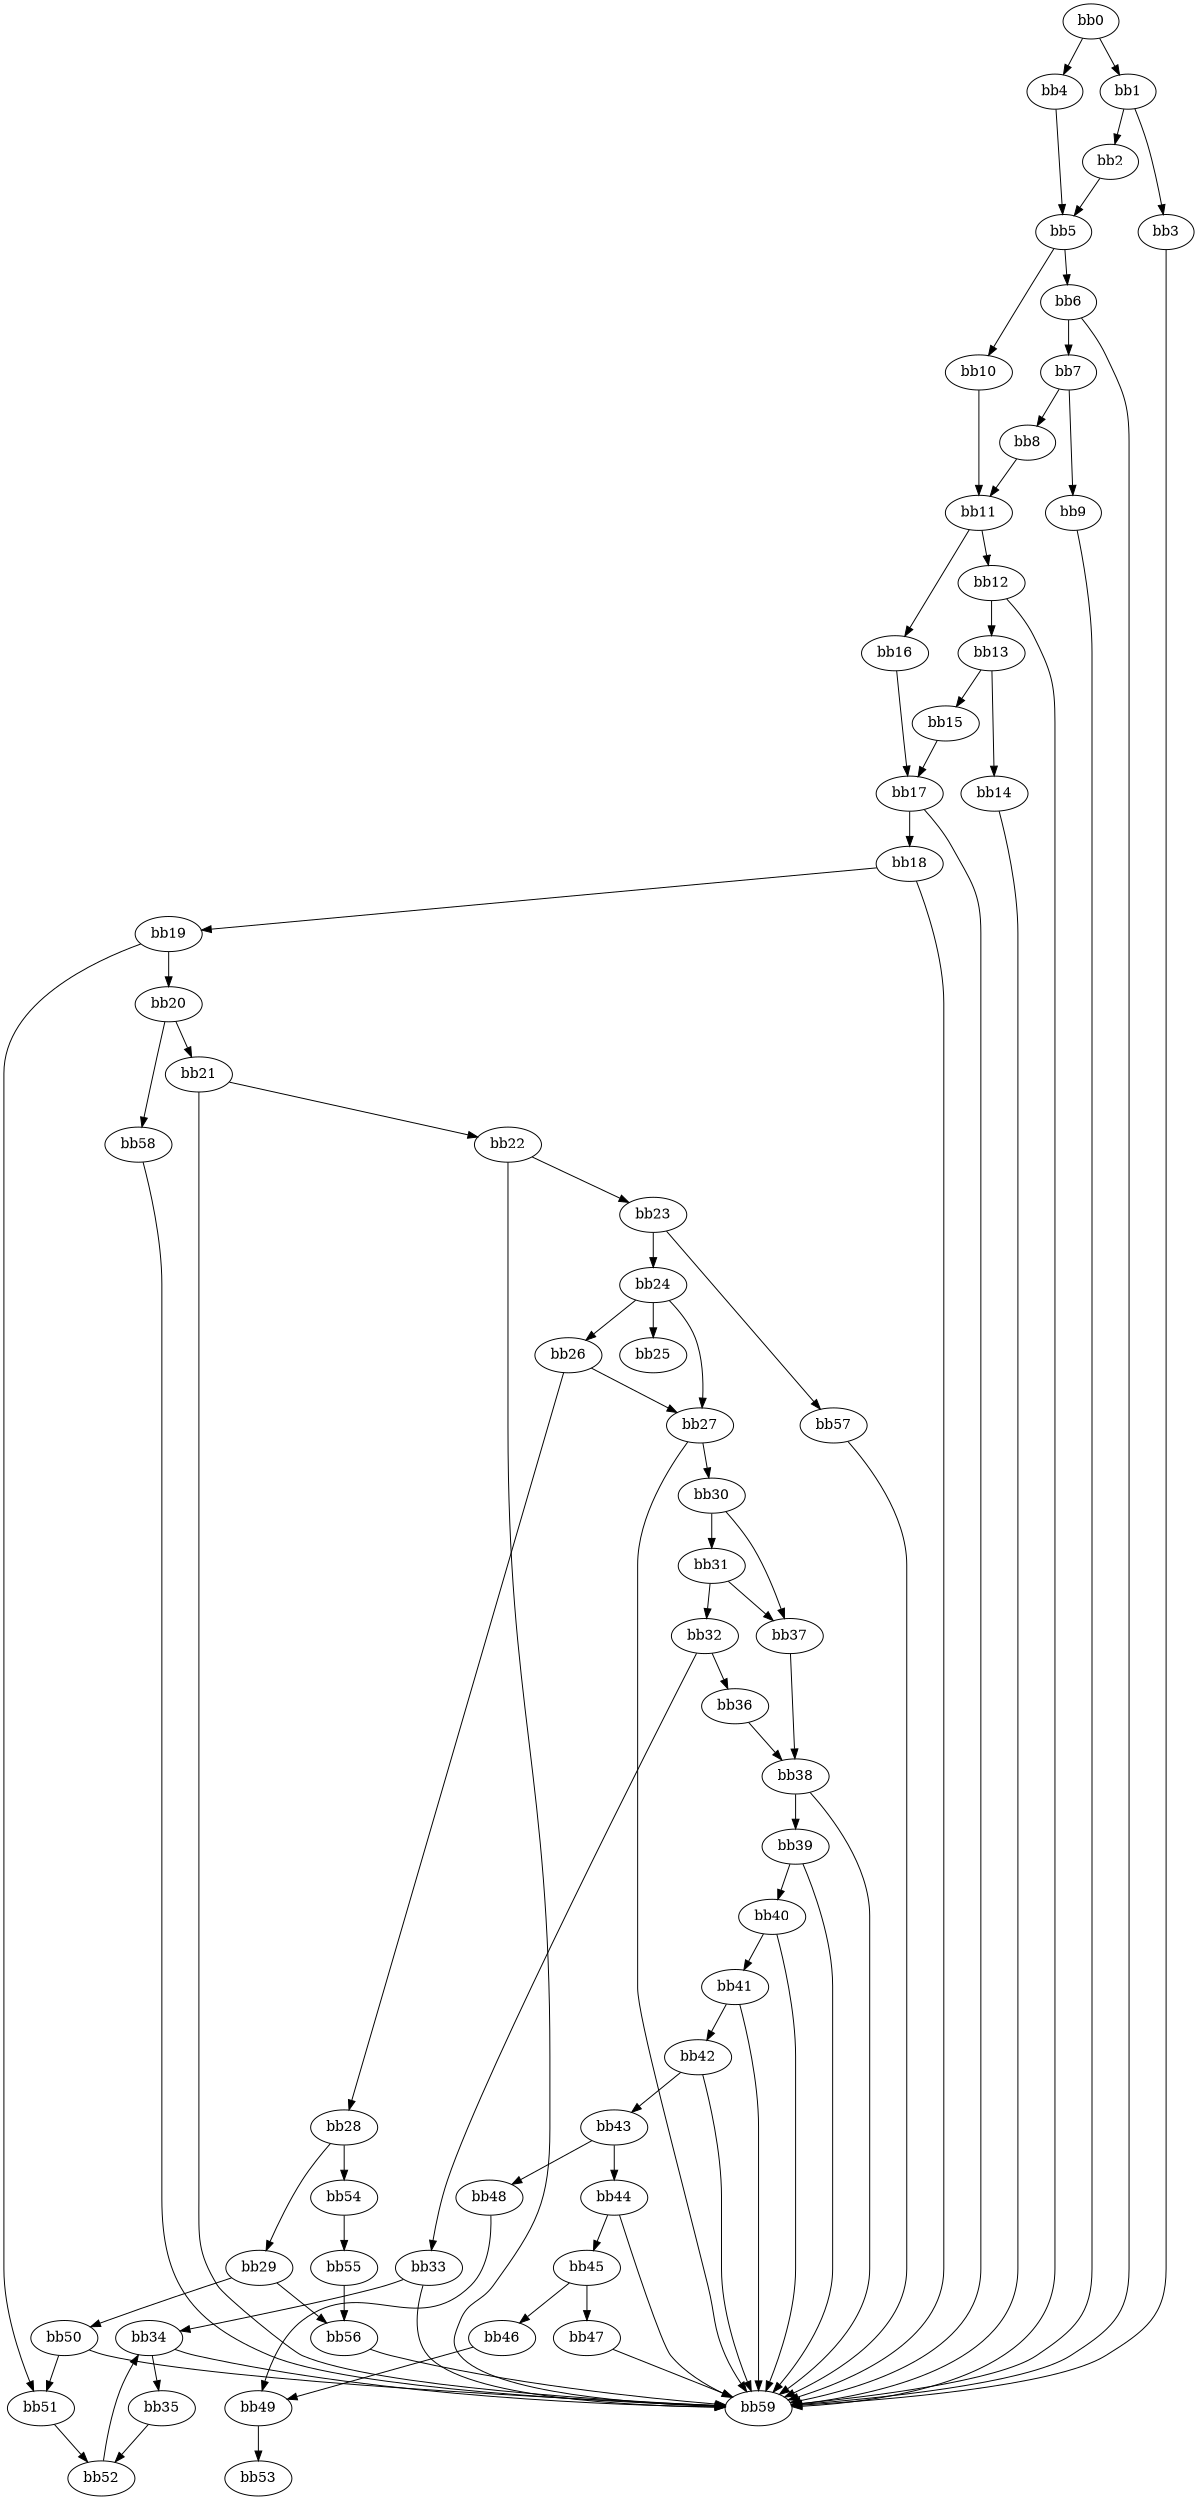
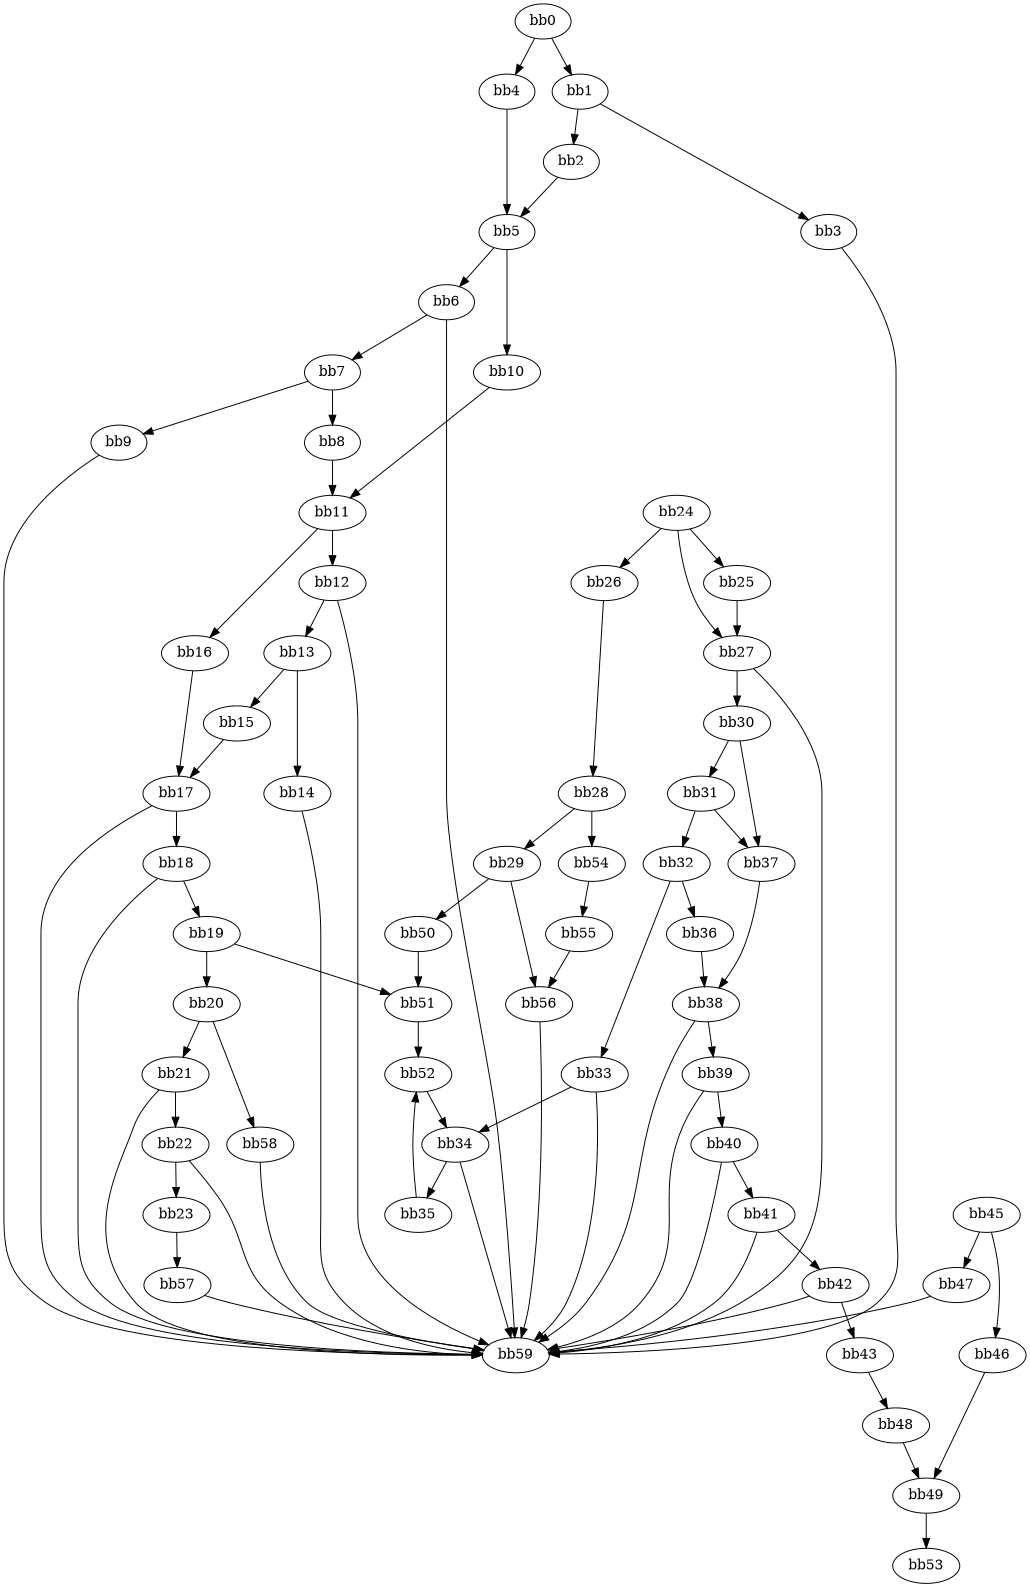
edge "bb23" -> "bb24": removed
edge "bb26" -> "bb27": now "bb25" -> "bb27"
node "bb44": removed
edge "bb50" -> "bb59": removed
